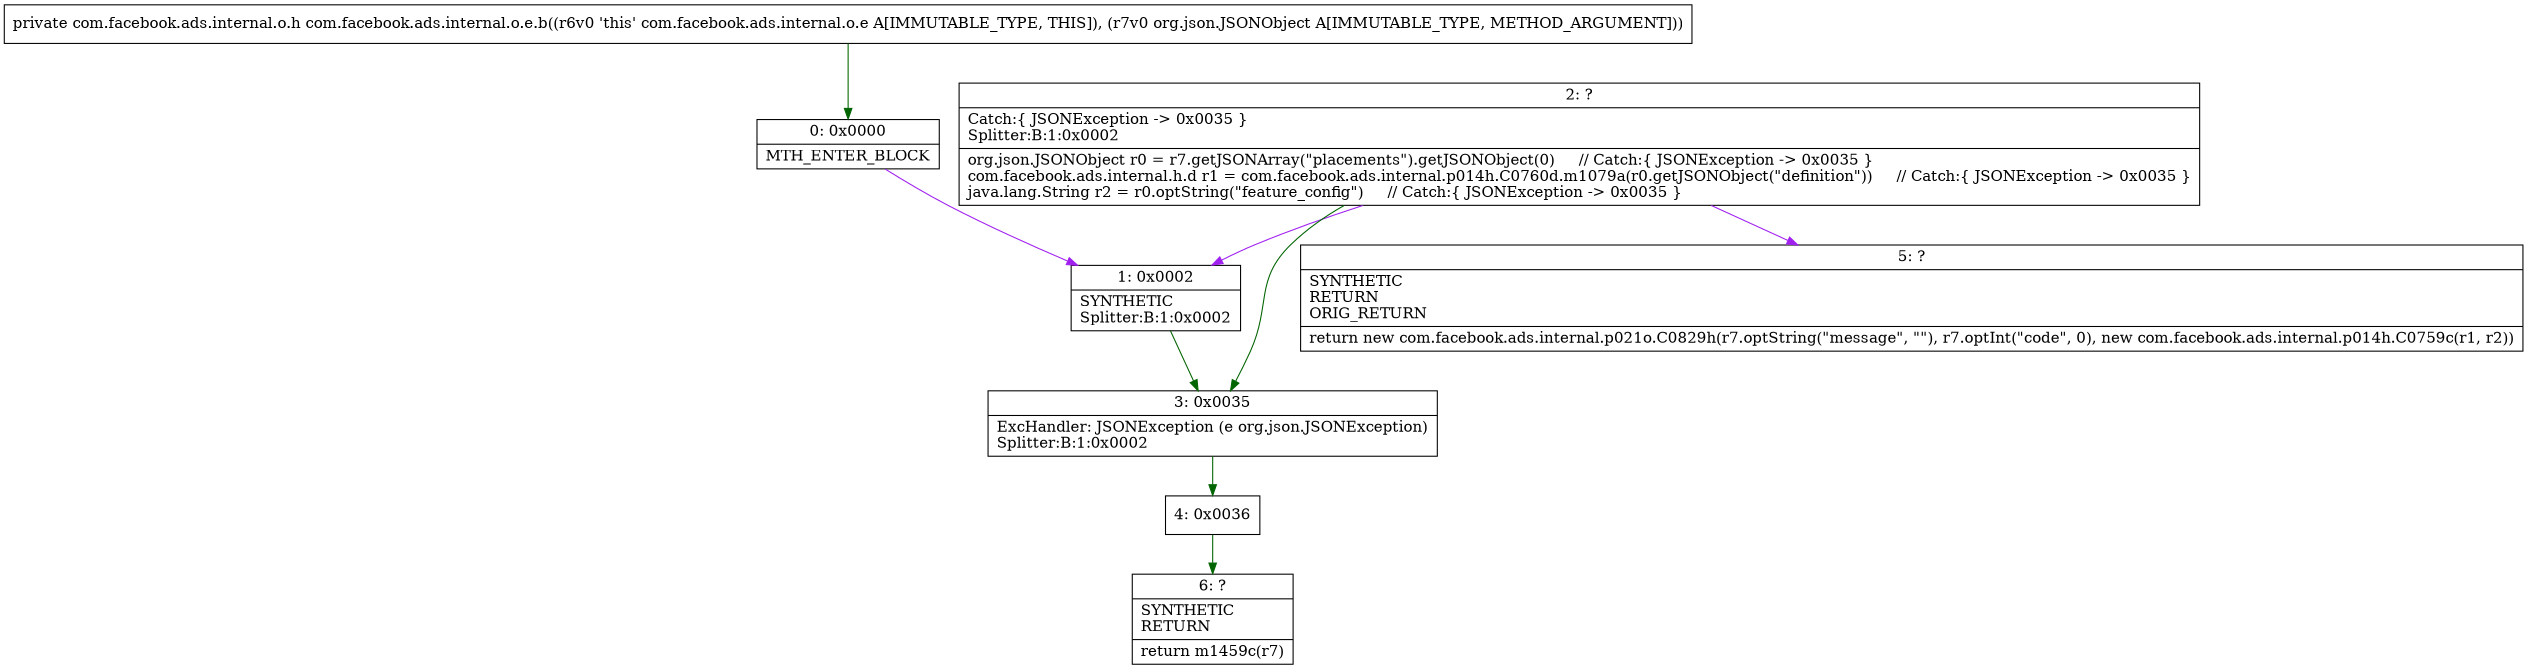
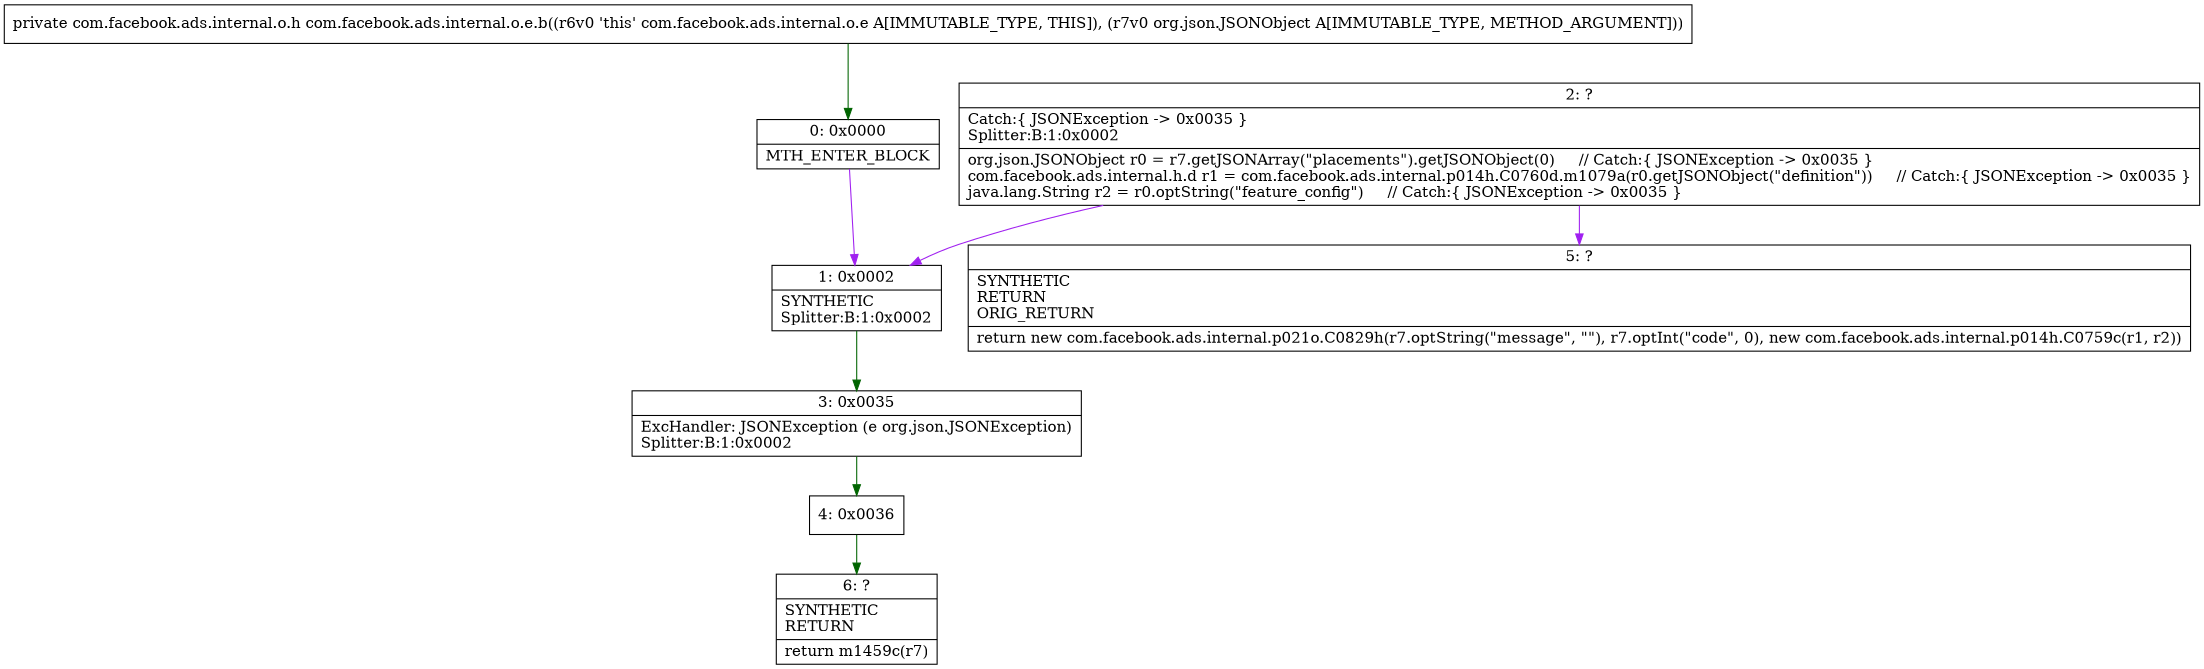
edge "2: ?" -> "3: 0x0035": removed
